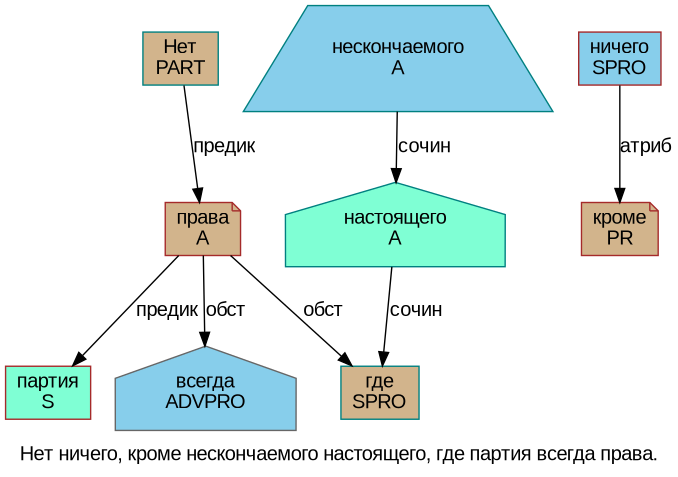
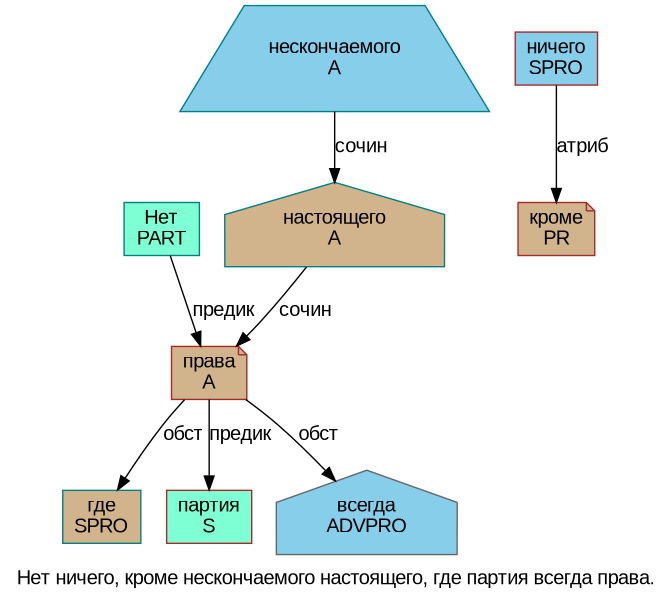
node "Нет PART": fillcolor tan -> aquamarine
node "настоящего A": fillcolor aquamarine -> tan
edge "настоящего A" -> "где SPRO": now "настоящего A" -> "права A"
